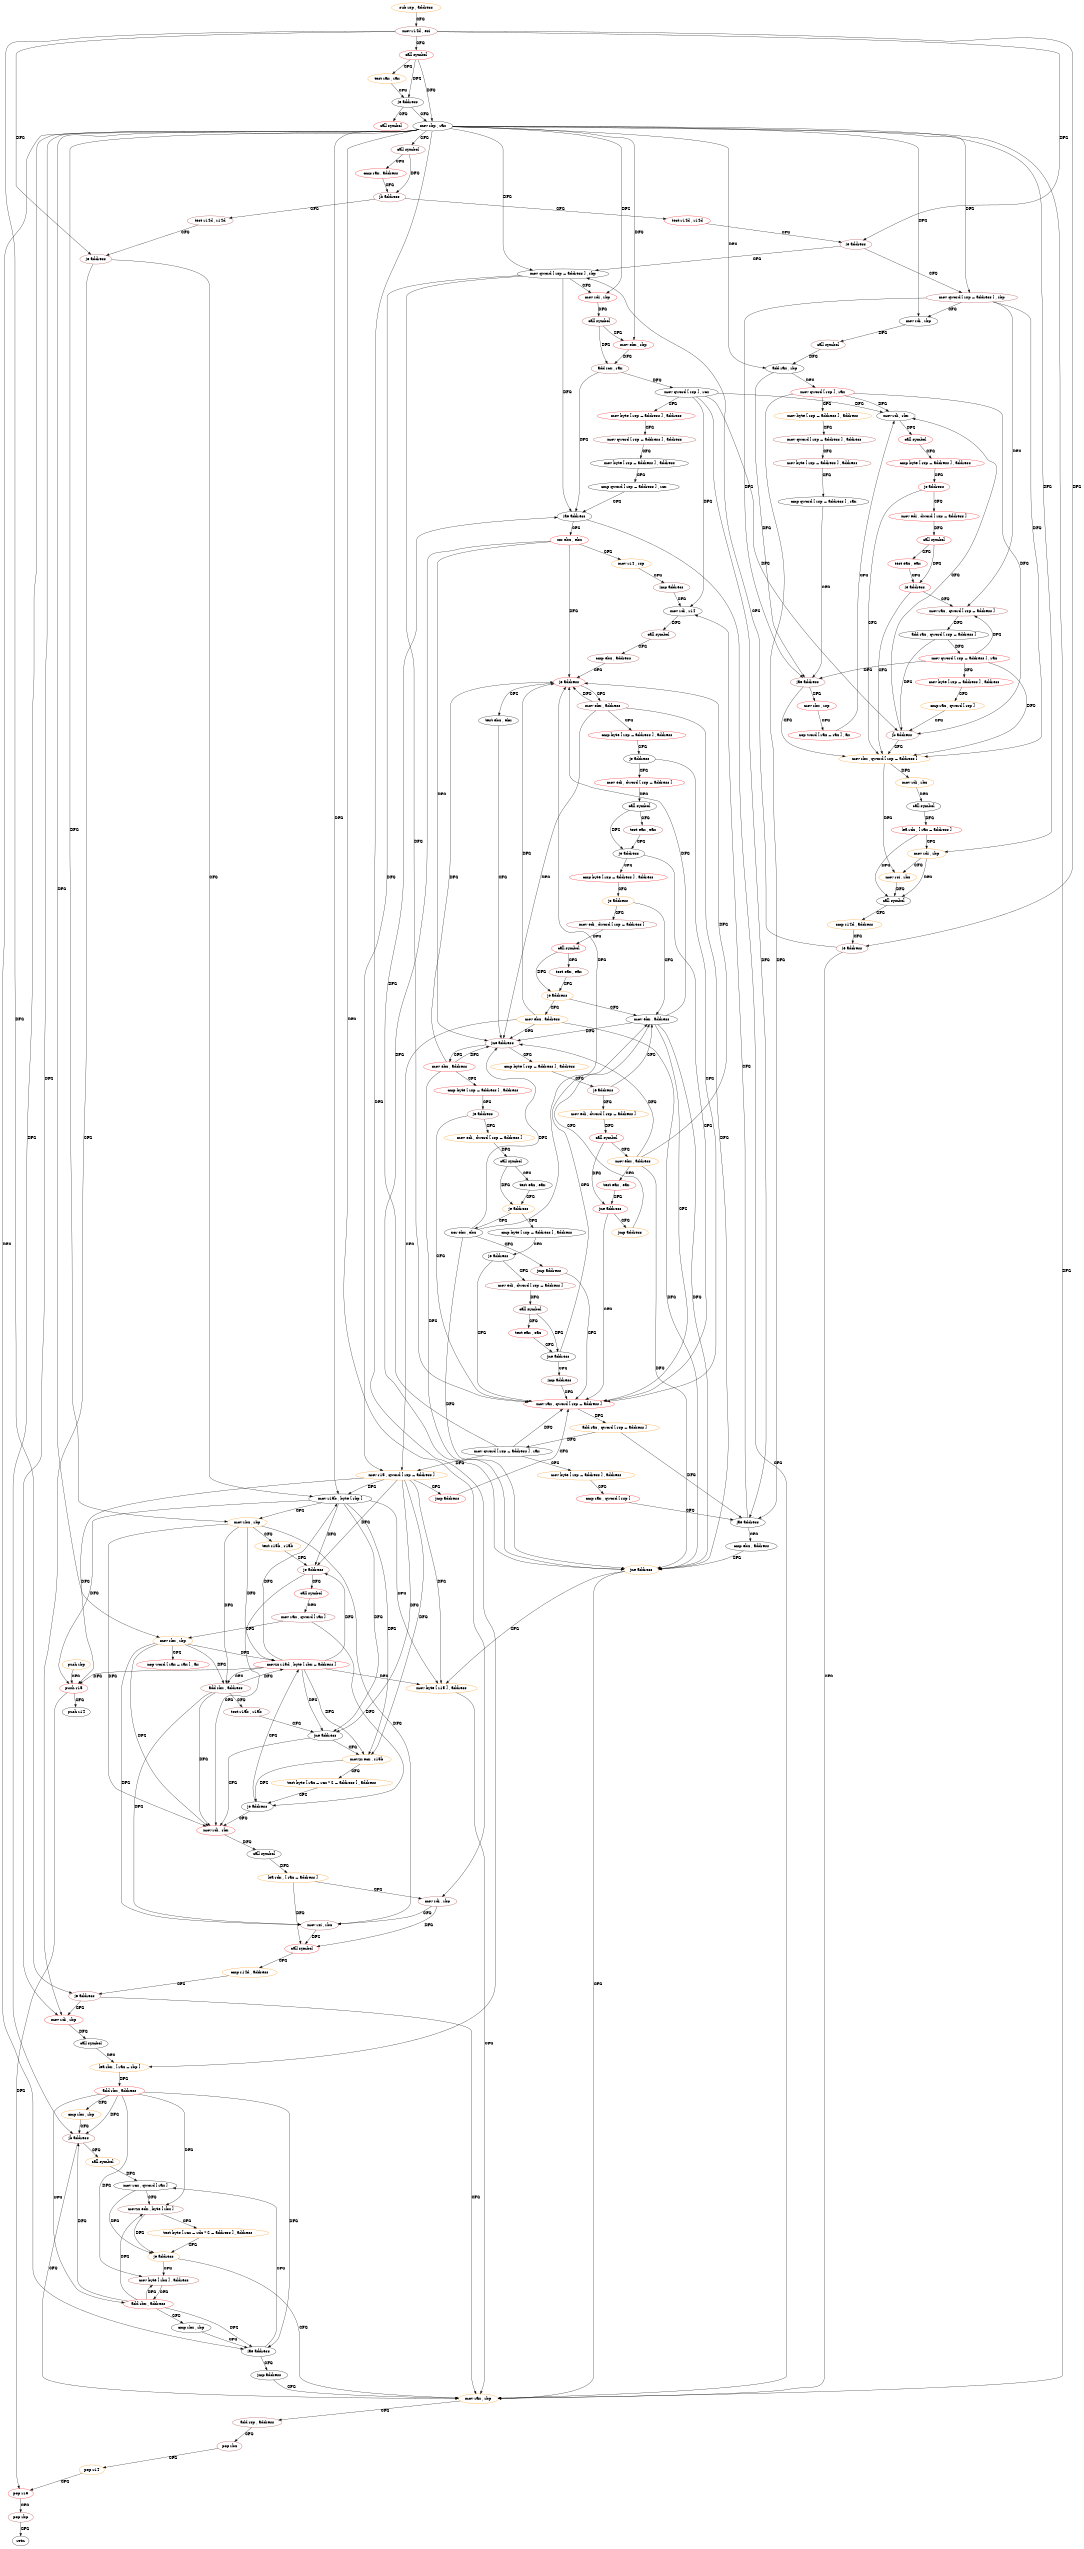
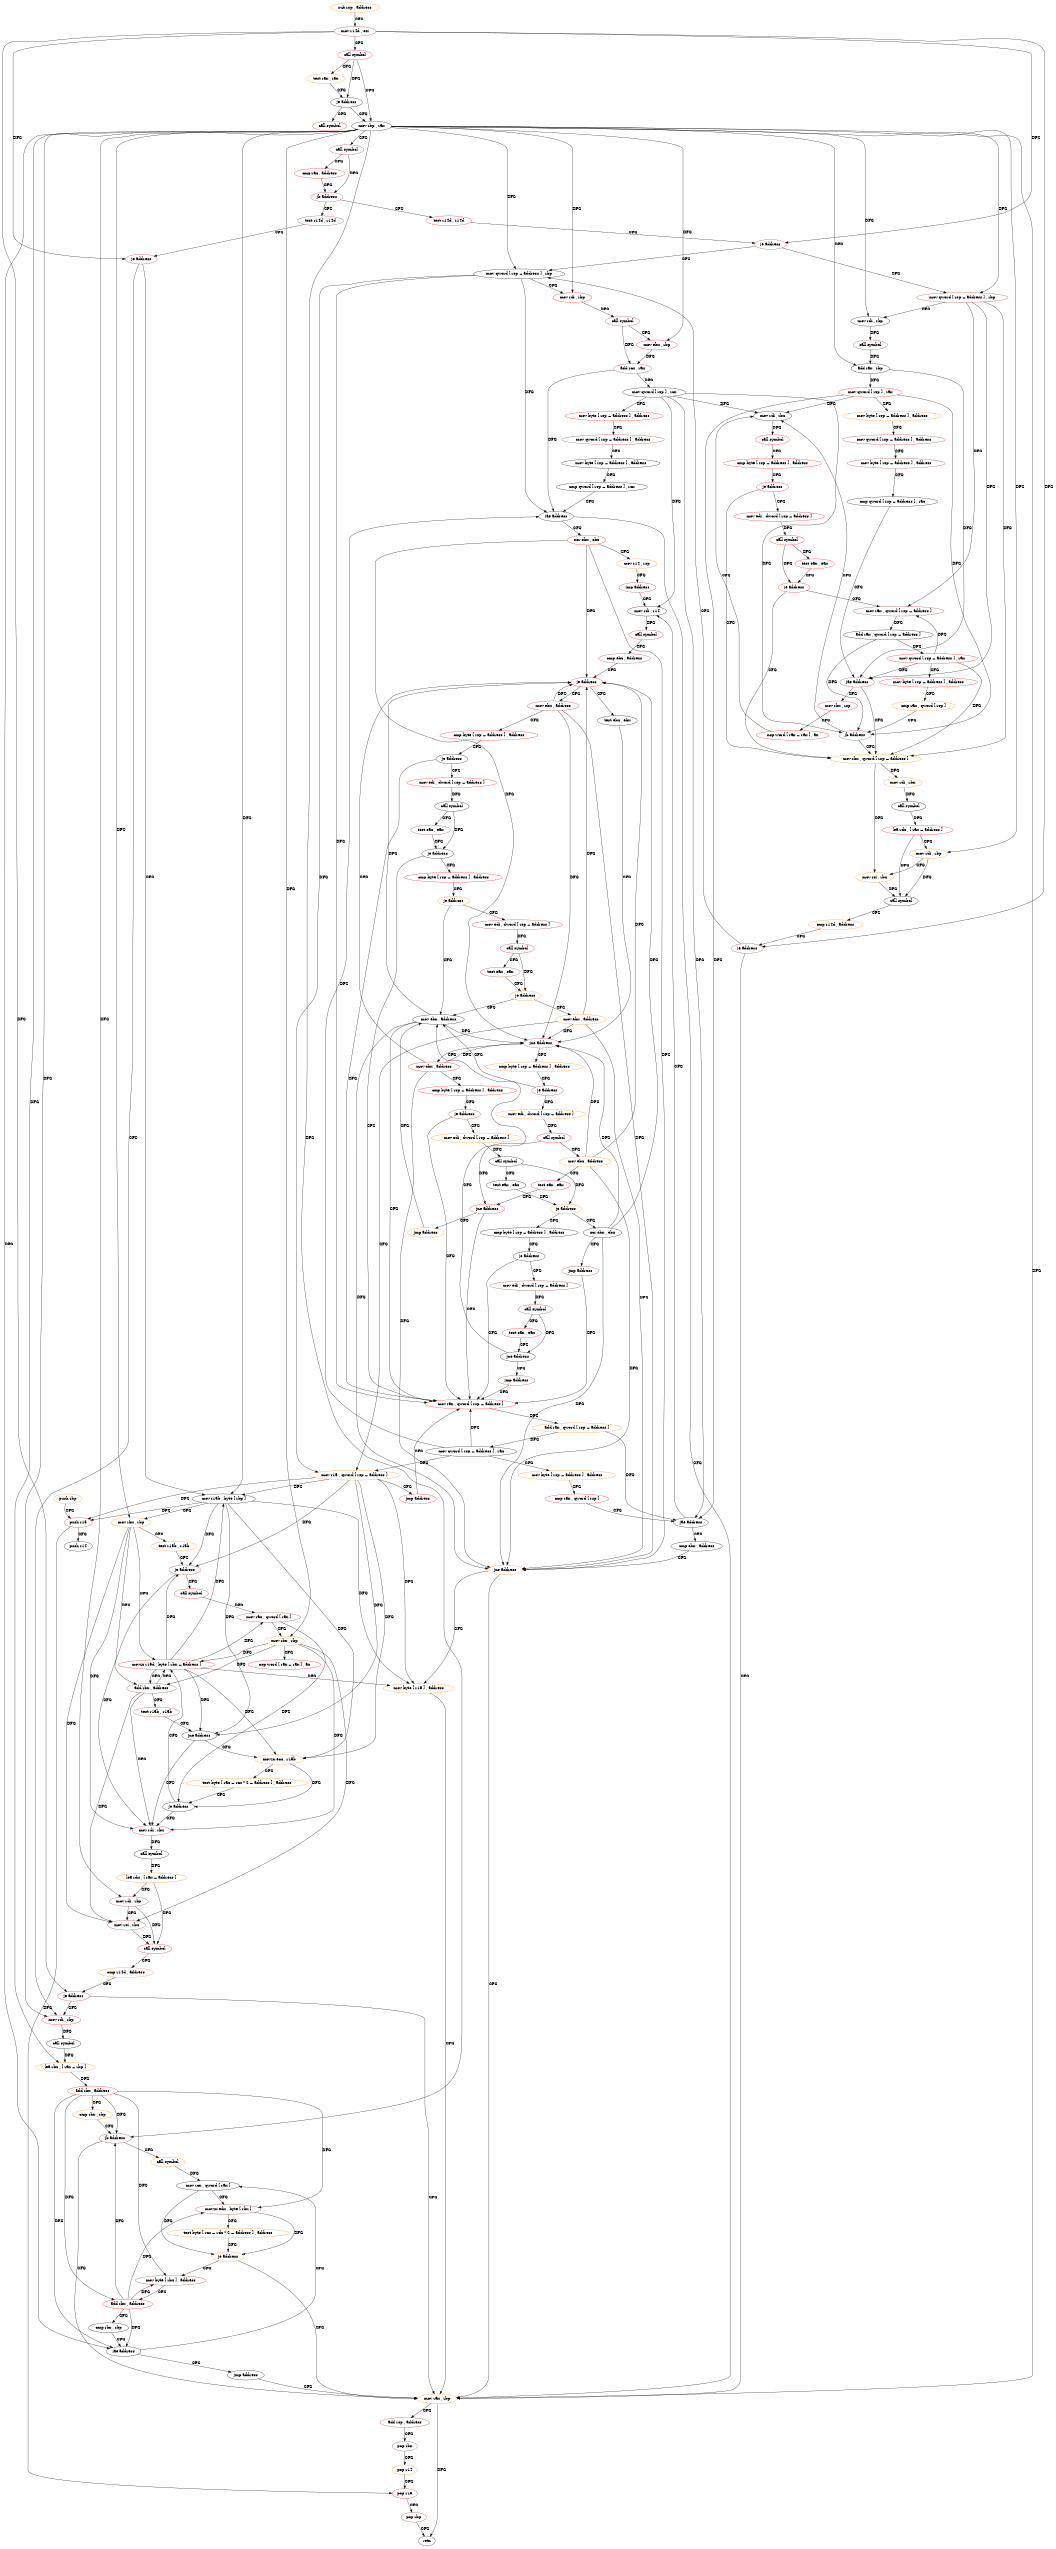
edge "movzx r15d , byte [ rbx + address ]" -> "push r15": now "movzx r15d , byte [ rbx + address ]" -> "mov rax , qword [ rax ]"
edge "mov rax , rbp" -> "retn": added, label "DFG"
